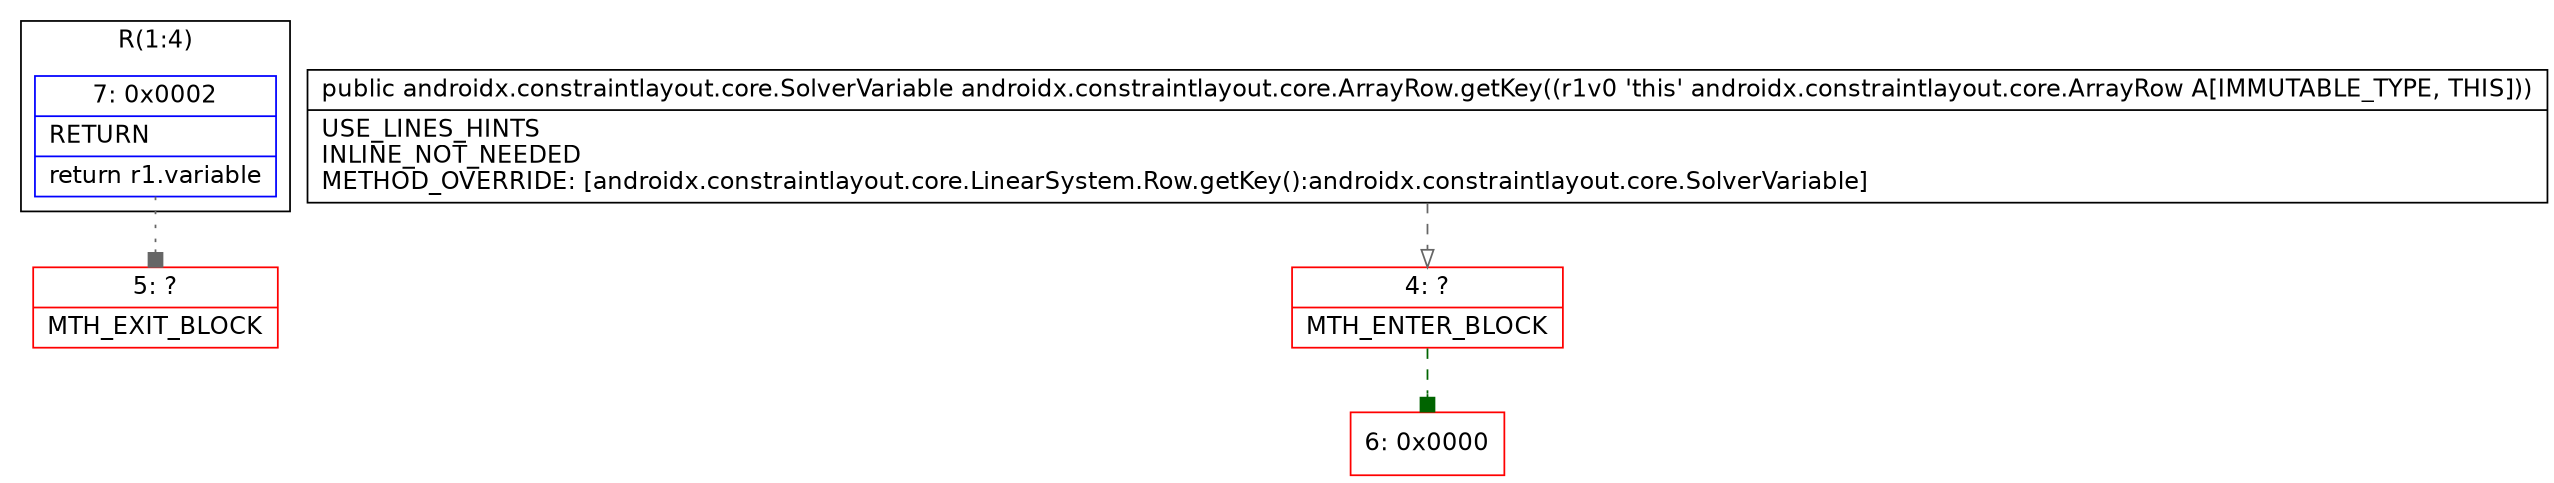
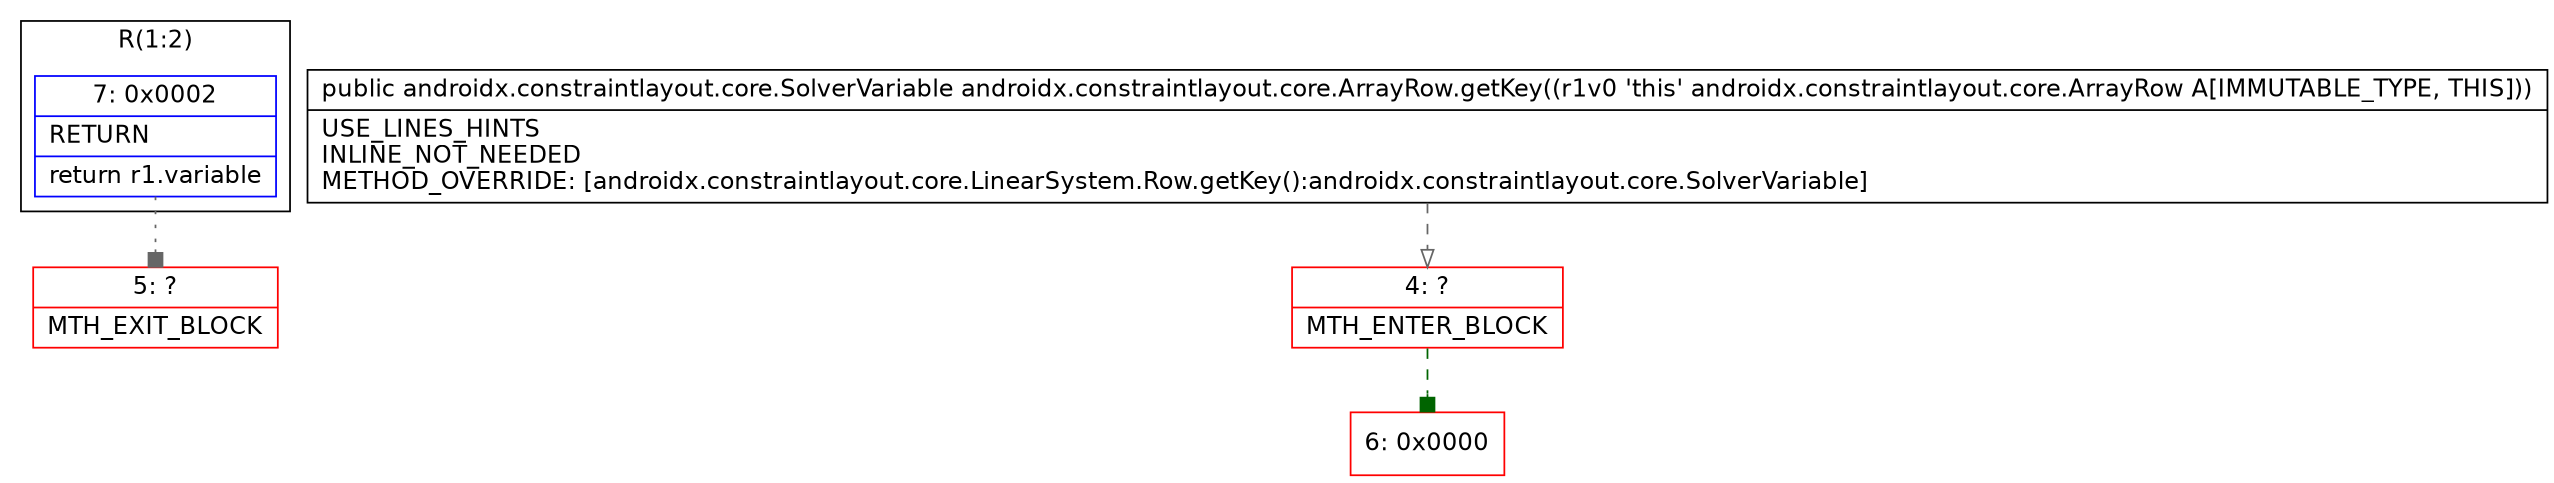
cluster "R(1:4)": label "R(1:4)" -> "R(1:2)"
